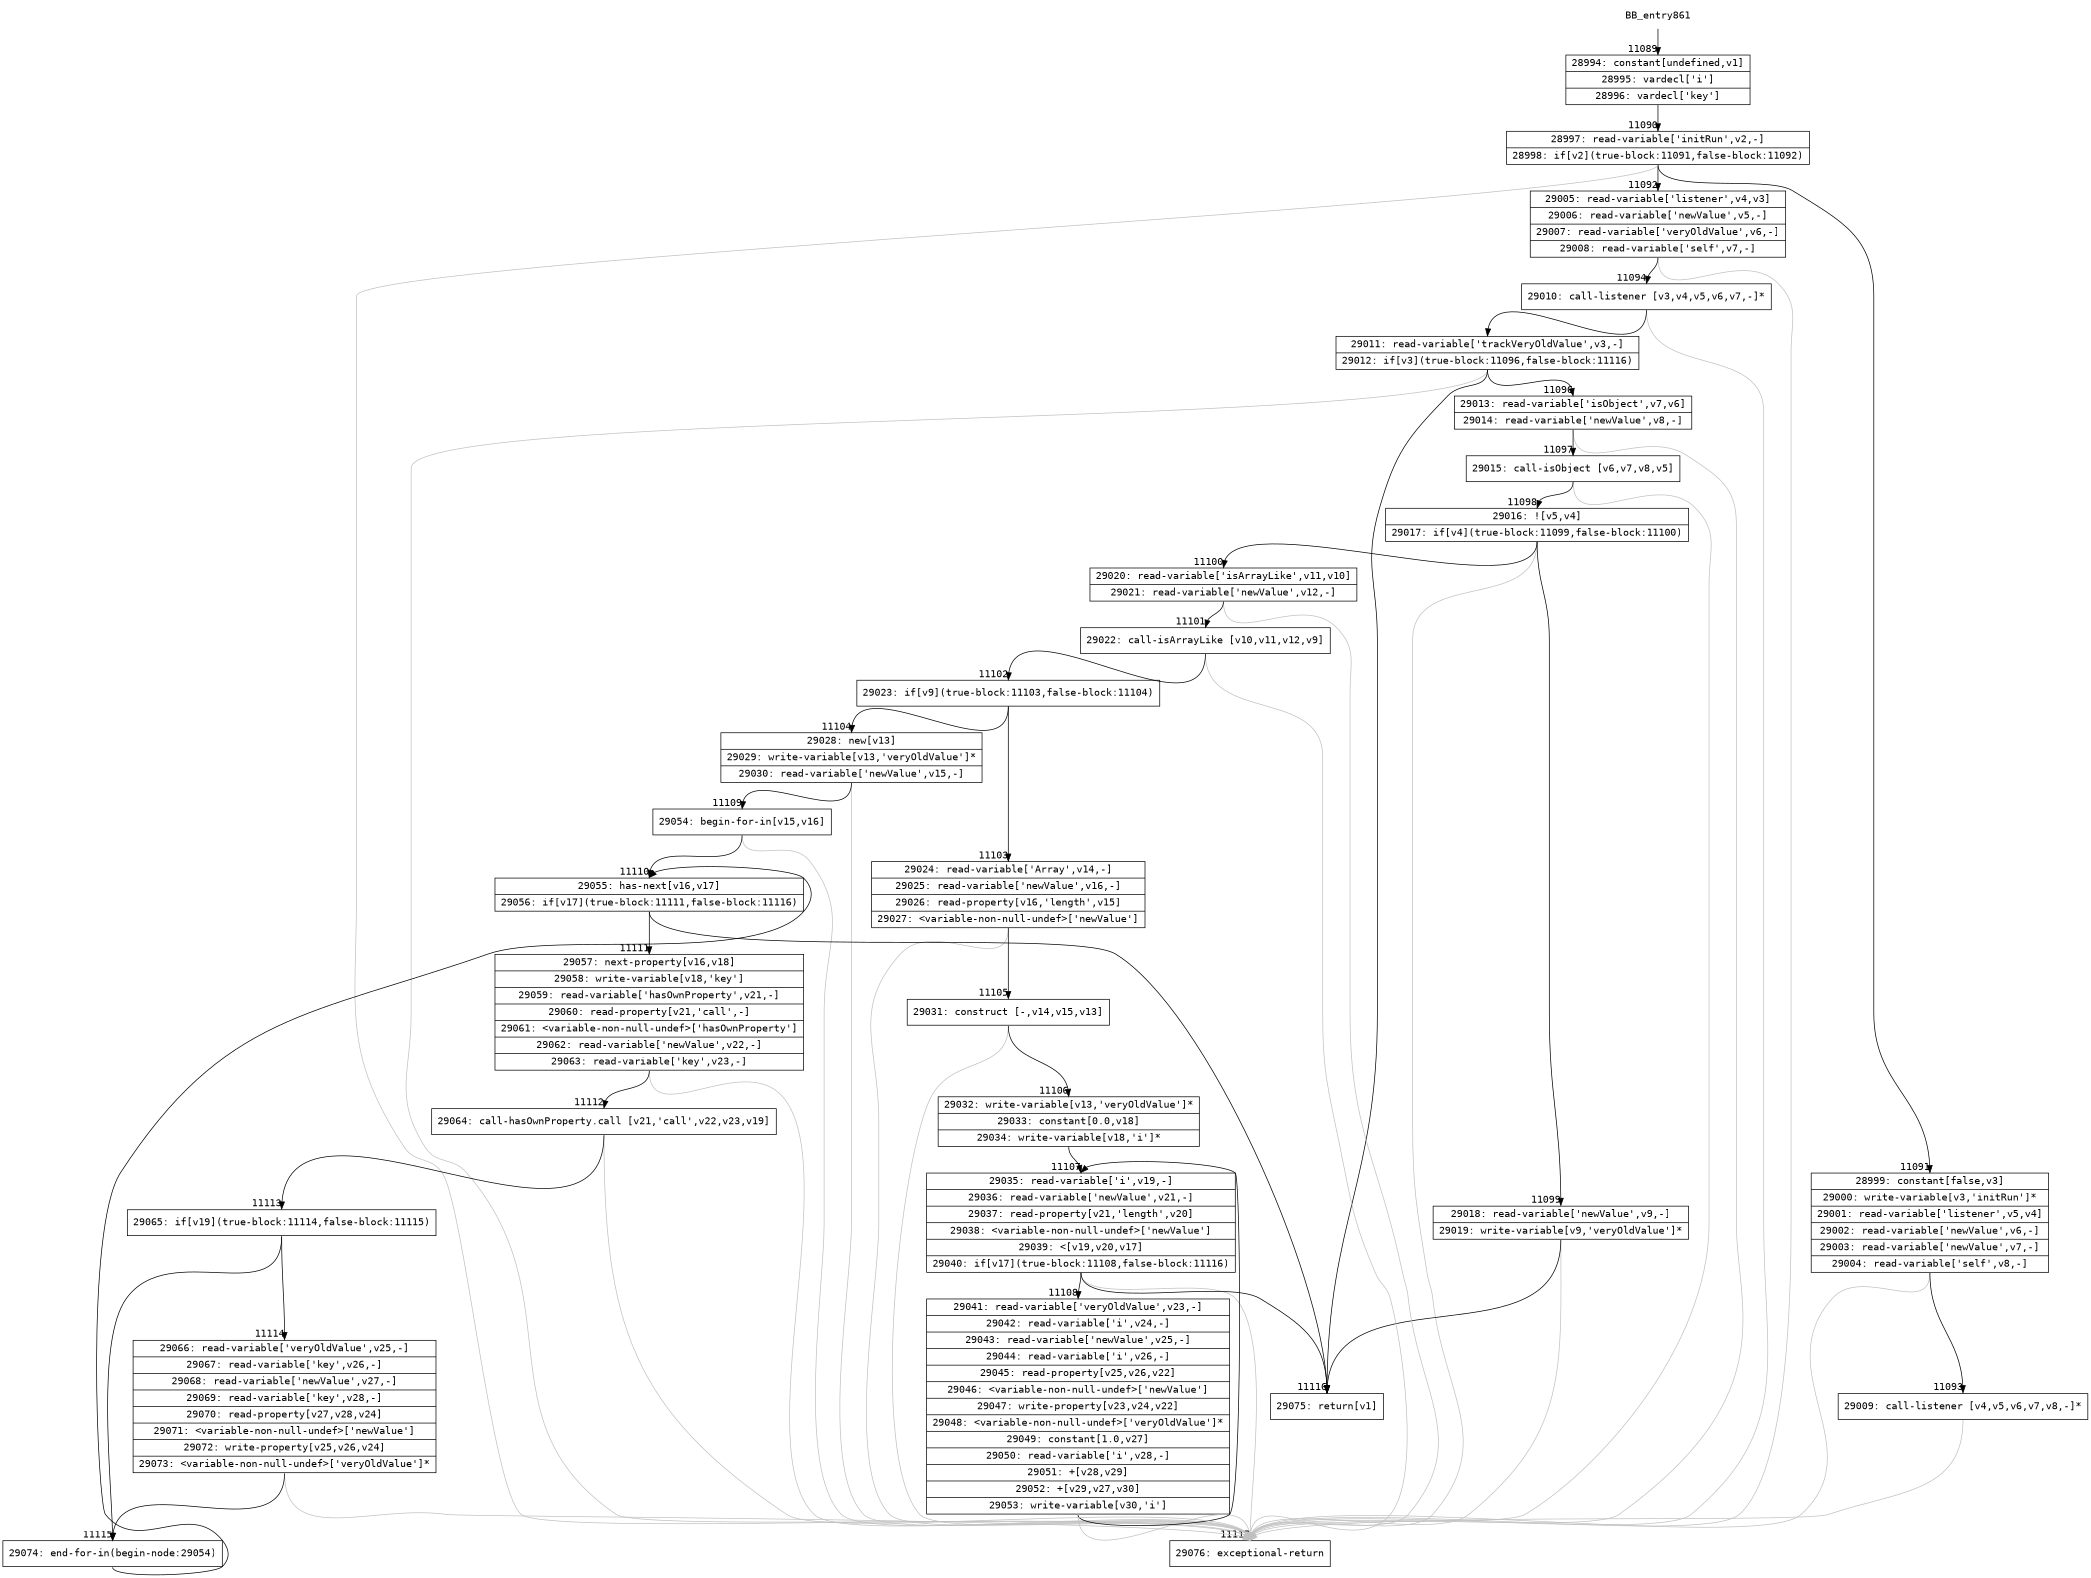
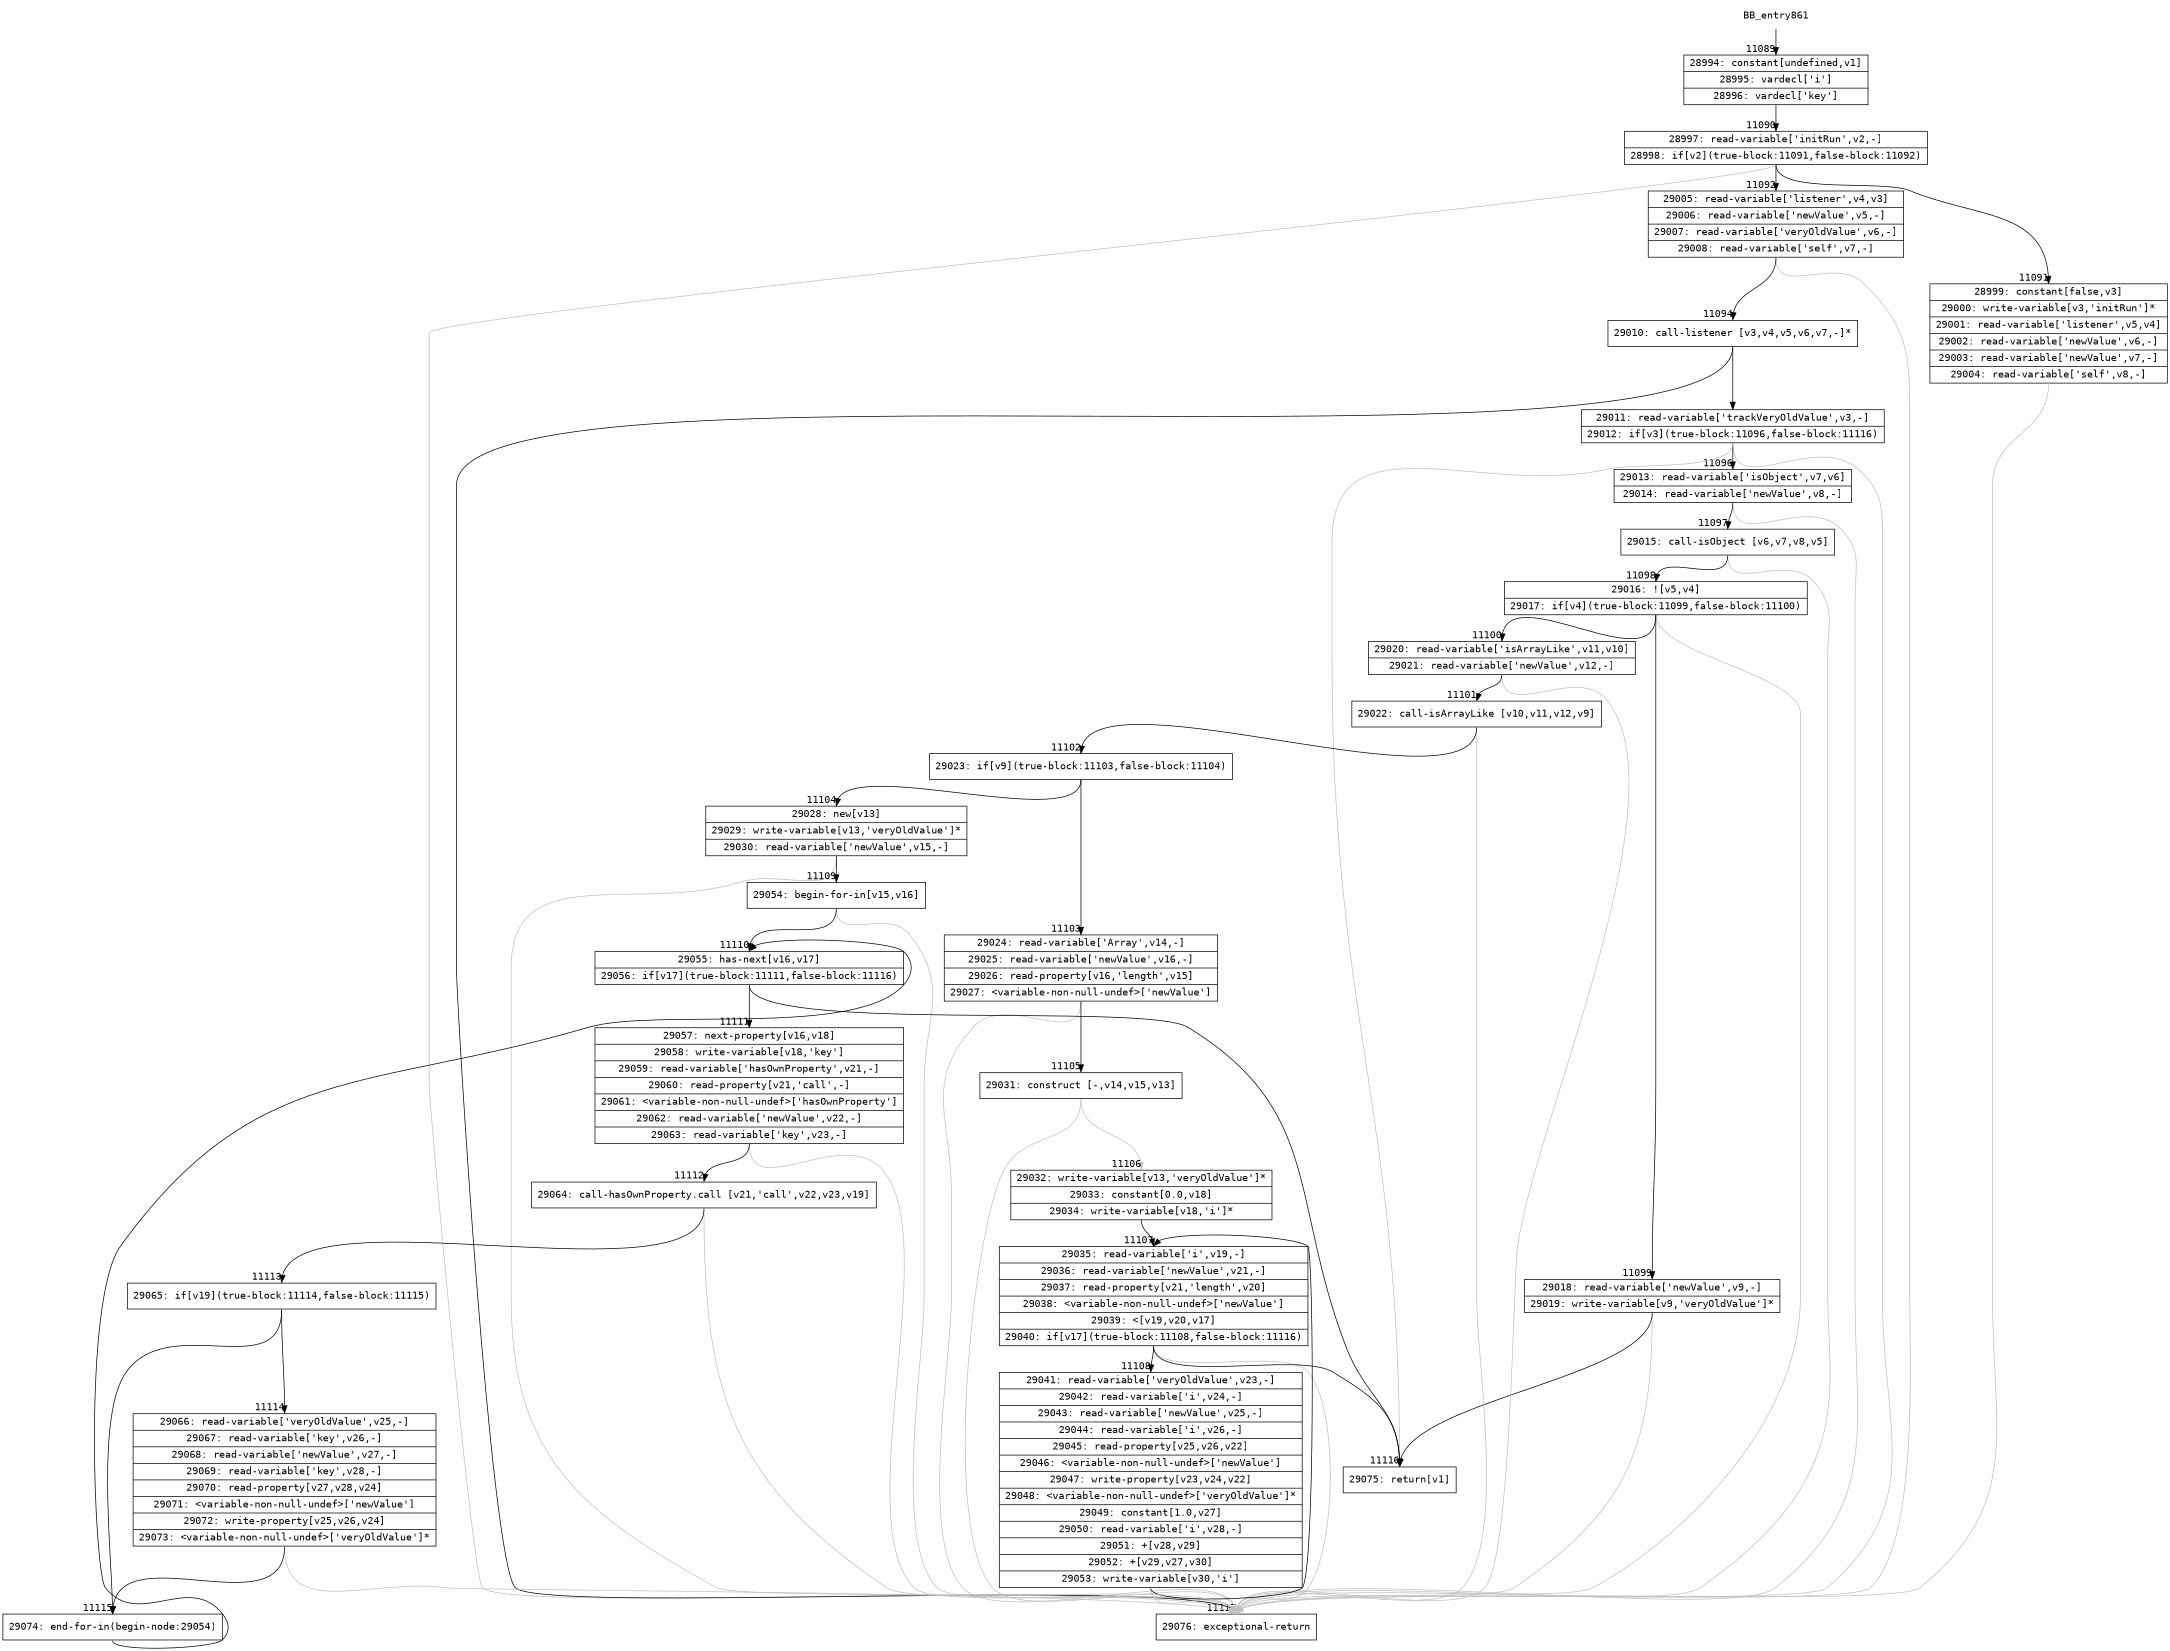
edge "29011: read-variable['trackVeryOldValue',v3,-]" -> "29075: return[v1]": color black -> gray
edge "29031: construct [-,v14,v15,v13]" -> "29032: write-variable[v13,'veryOldValue']*": color black -> gray
edge "29010: call-listener [v3,v4,v5,v6,v7,-]*" -> "29076: exceptional-return": color gray -> black
node "29009: call-listener [v4,v5,v6,v7,v8,-]*": removed
